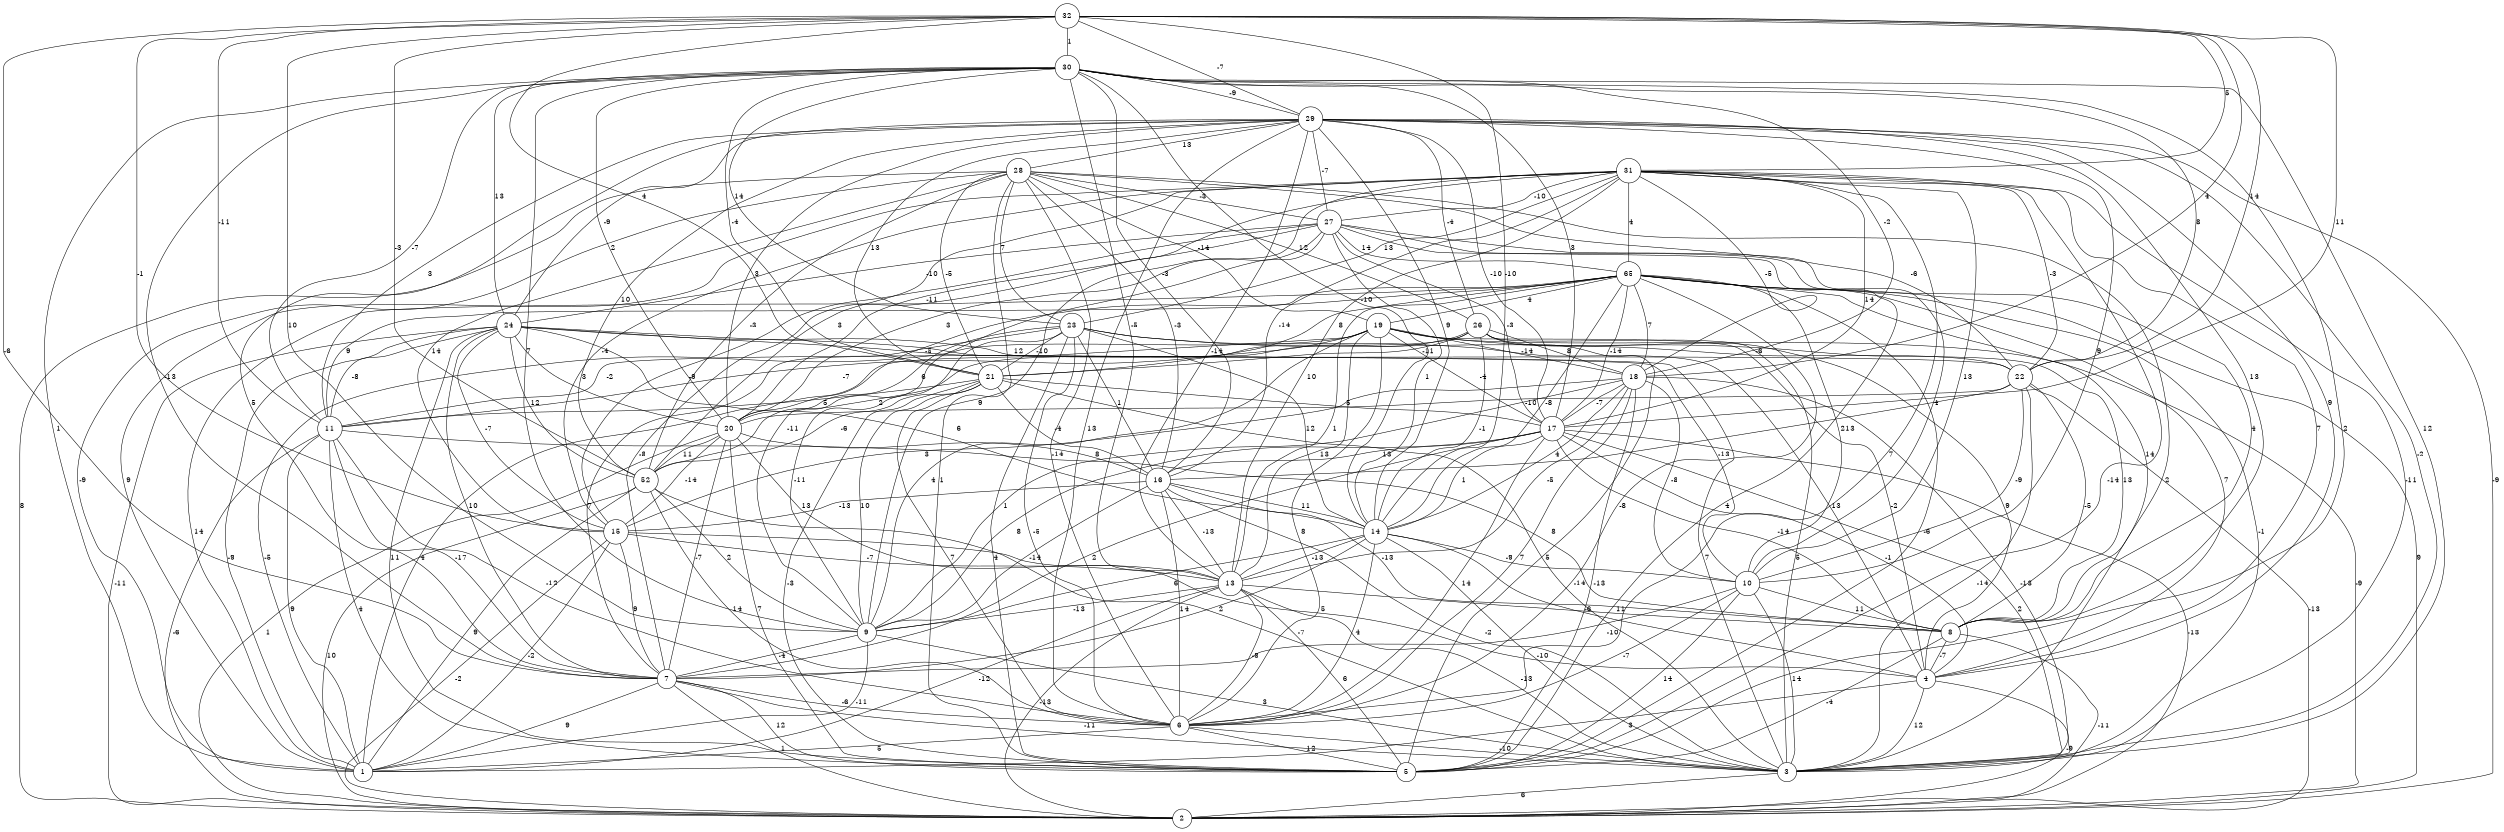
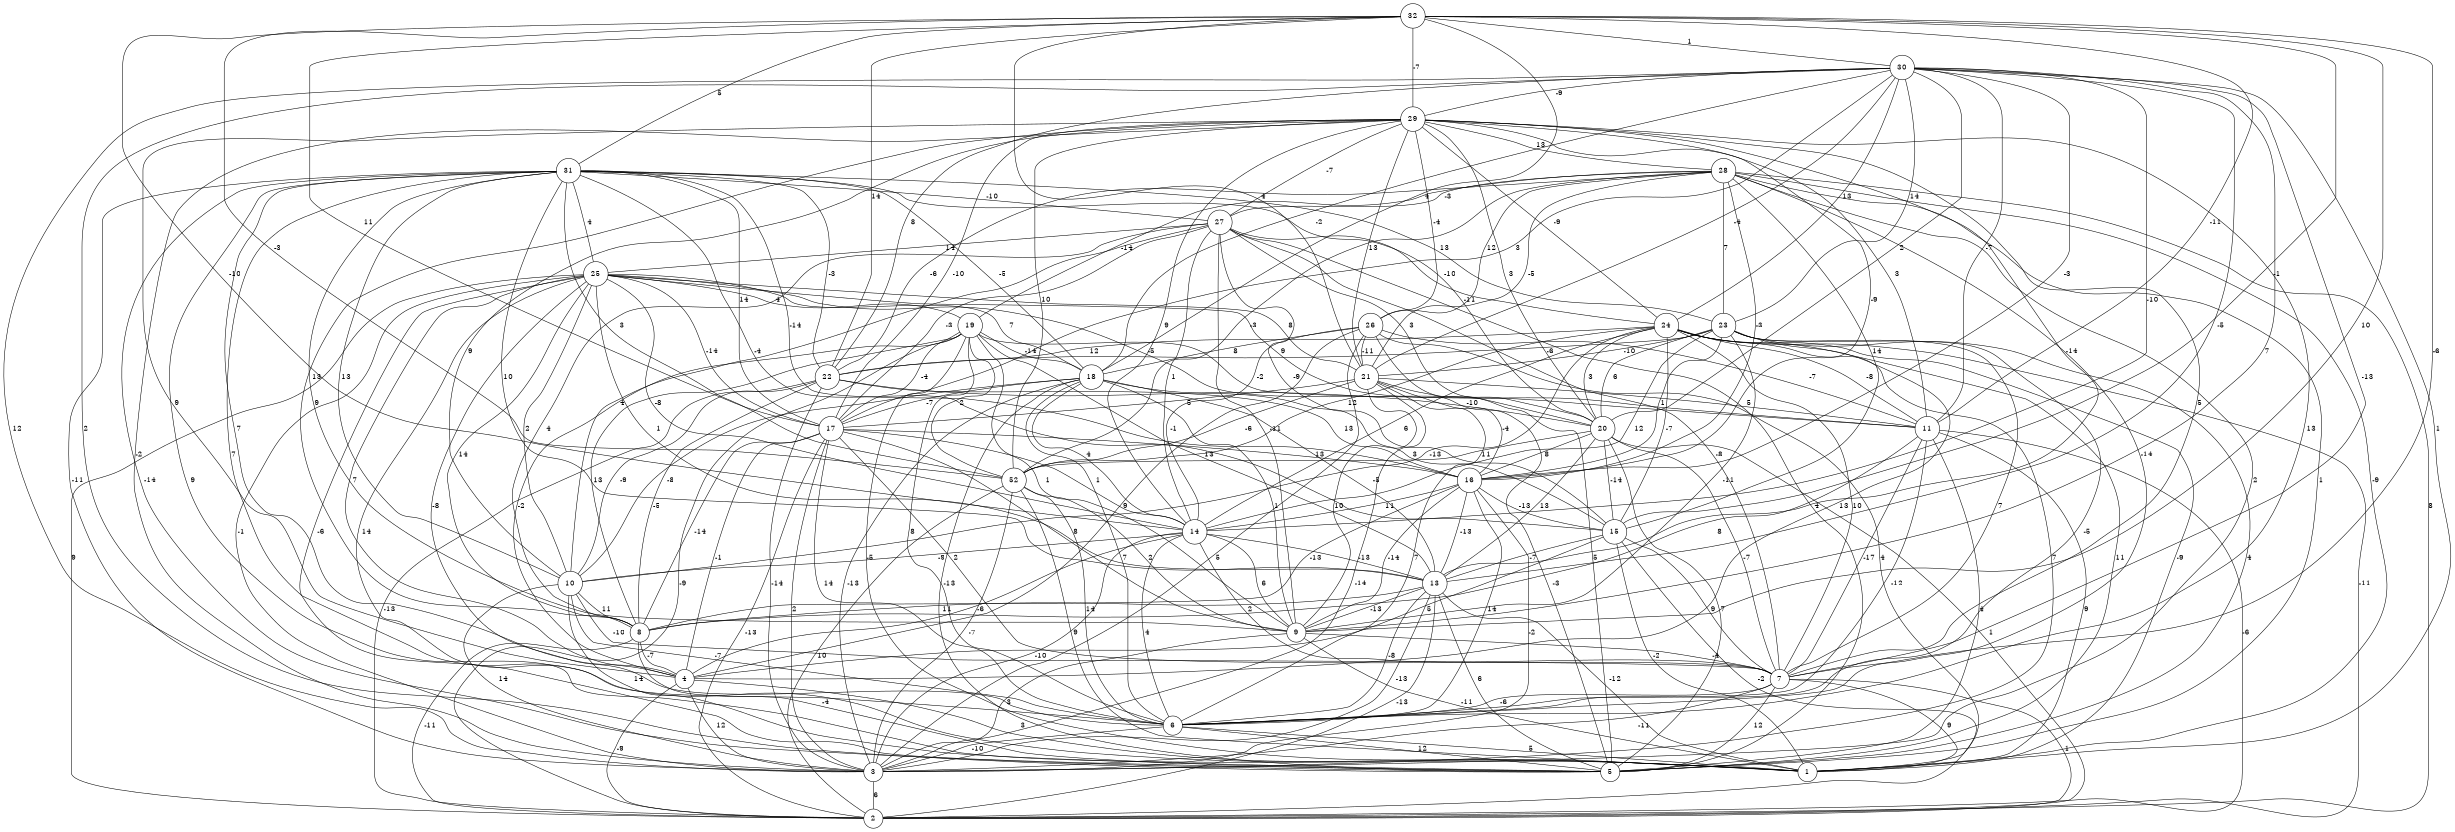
node "65": label "65" -> "25"
edge "19" -- "9": label "4" -> "1"
edge "29" -- "2": now "29" -- "16"
